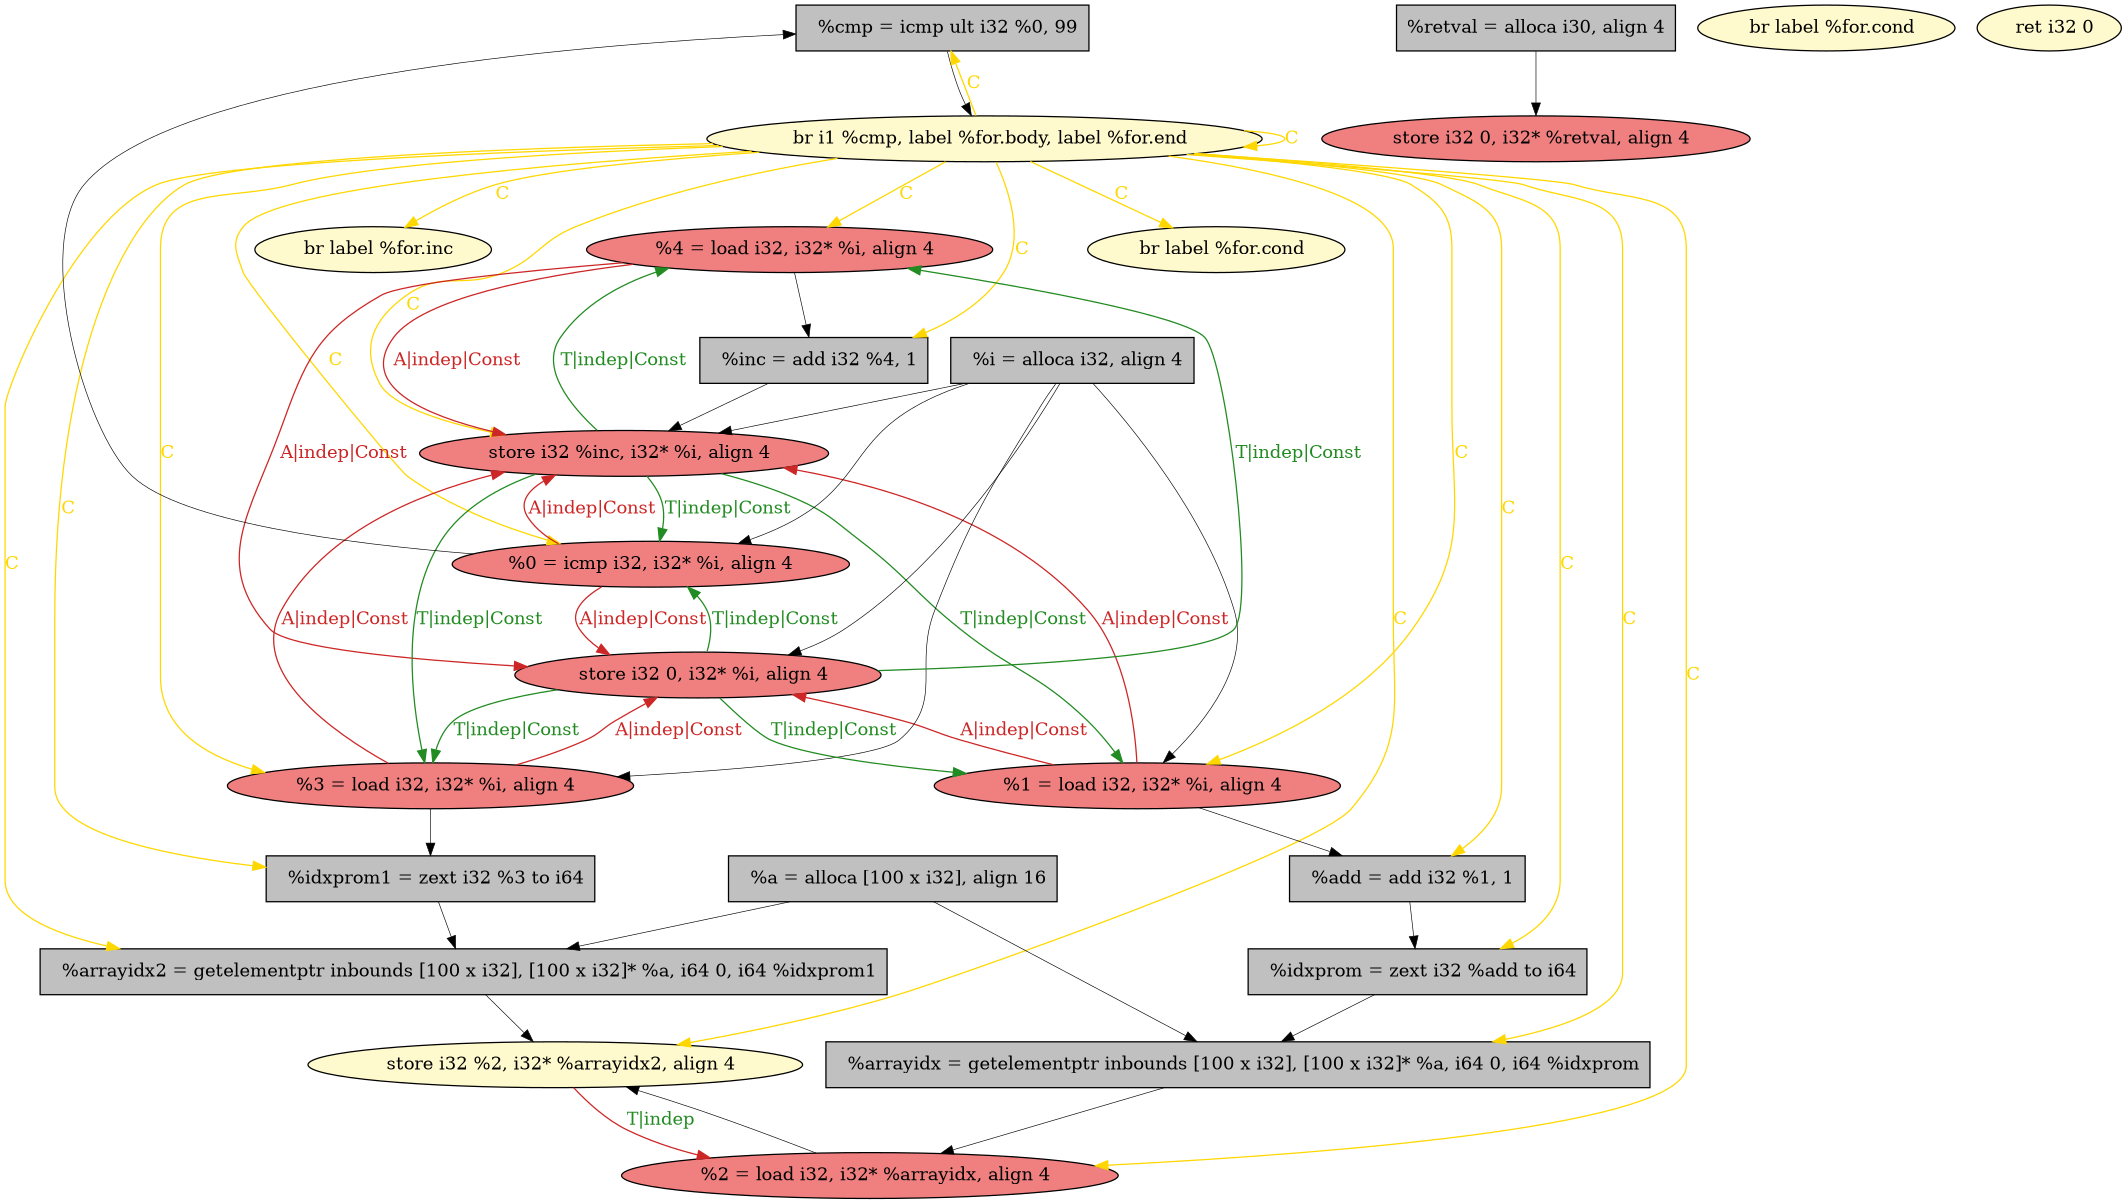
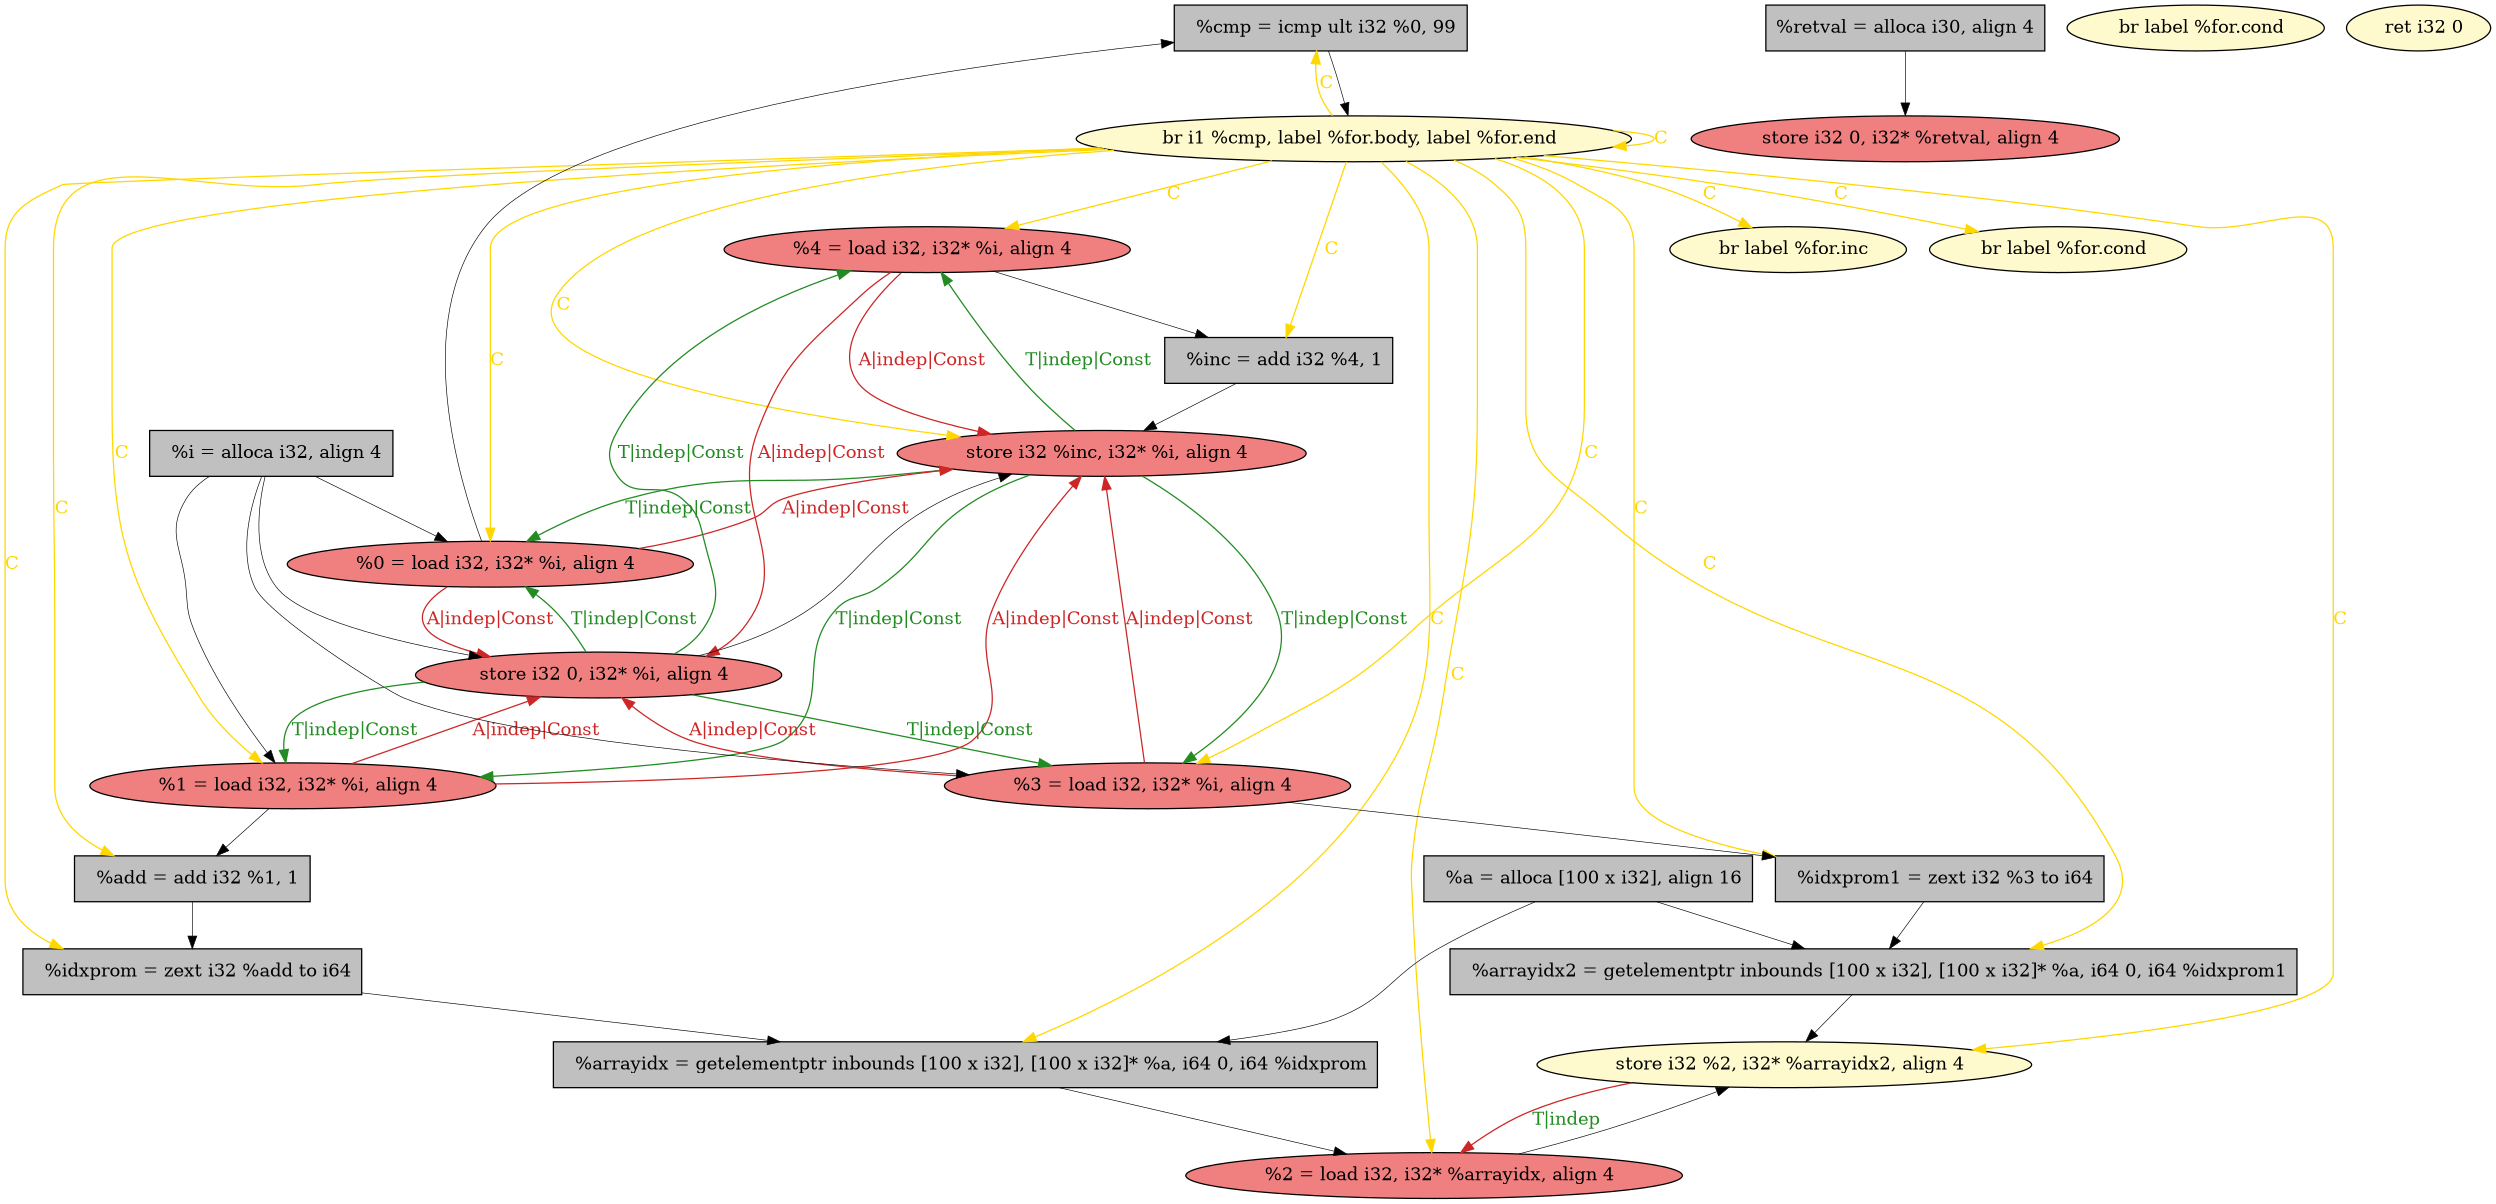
edge "%i = alloca i32, align 4" -> "store i32 %inc, i32* %i, align 4": now "store i32 0, i32* %i, align 4" -> "store i32 %inc, i32* %i, align 4"
node "%0 = icmp i32, i32* %i, align 4": label "%0 = icmp i32, i32* %i, align 4" -> "%0 = load i32, i32* %i, align 4"
